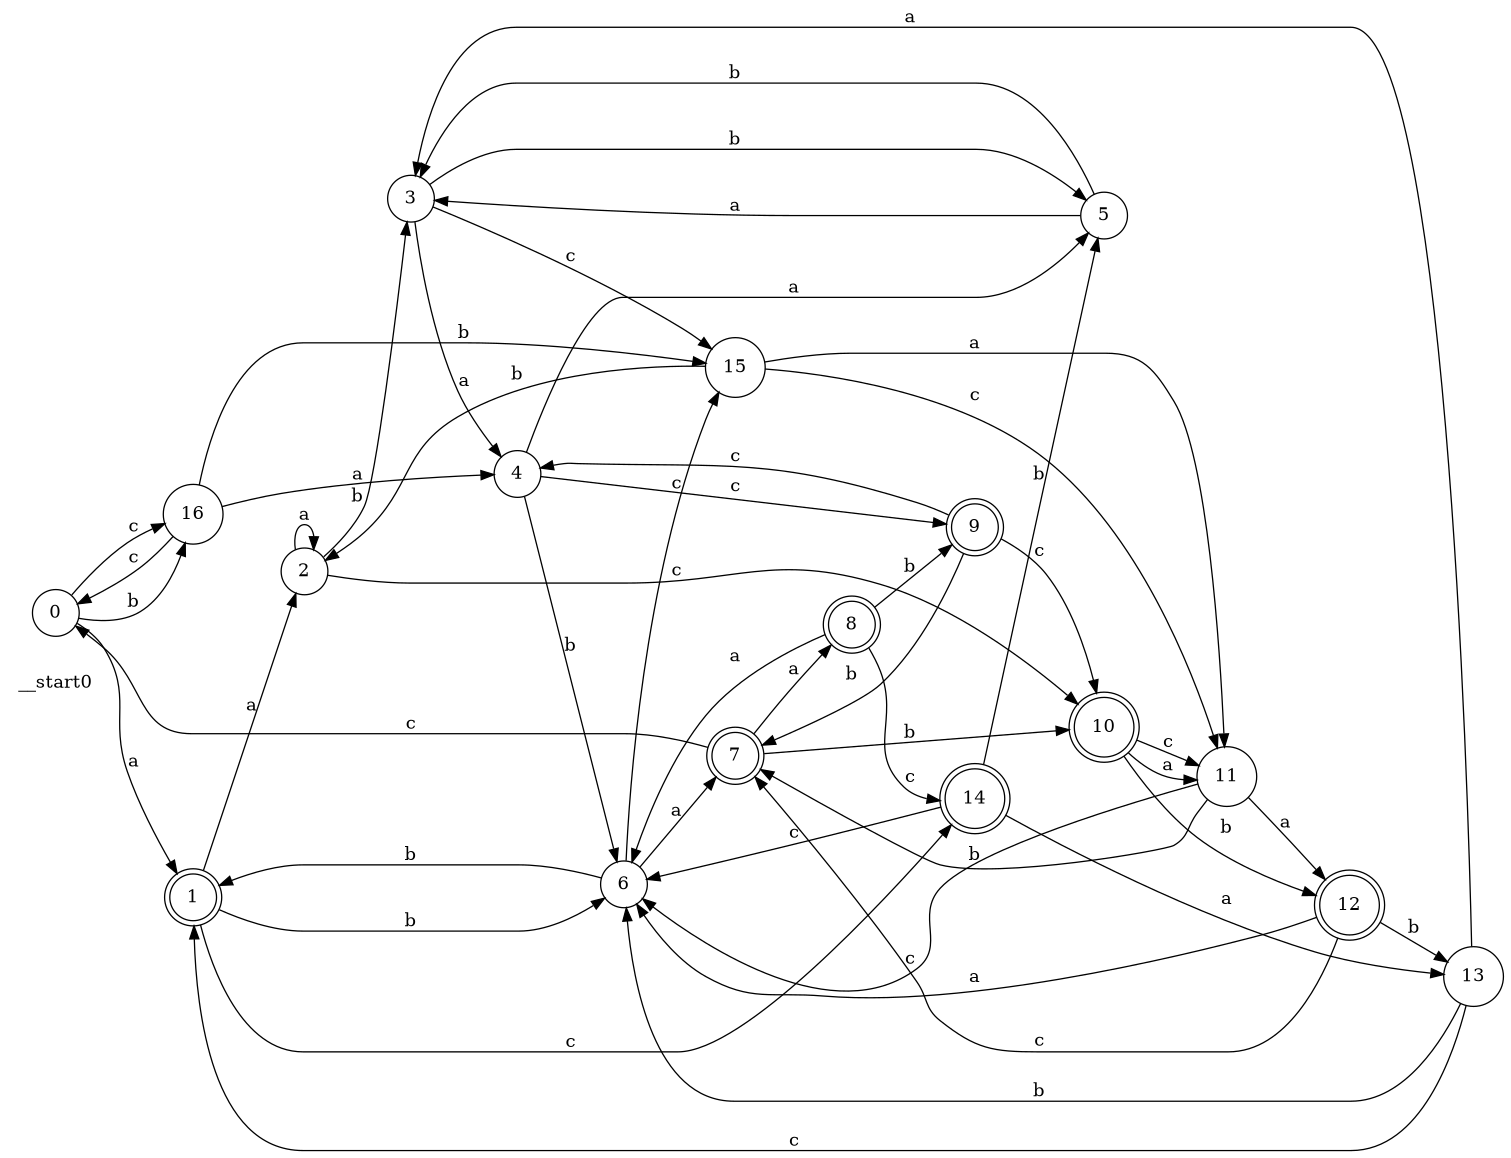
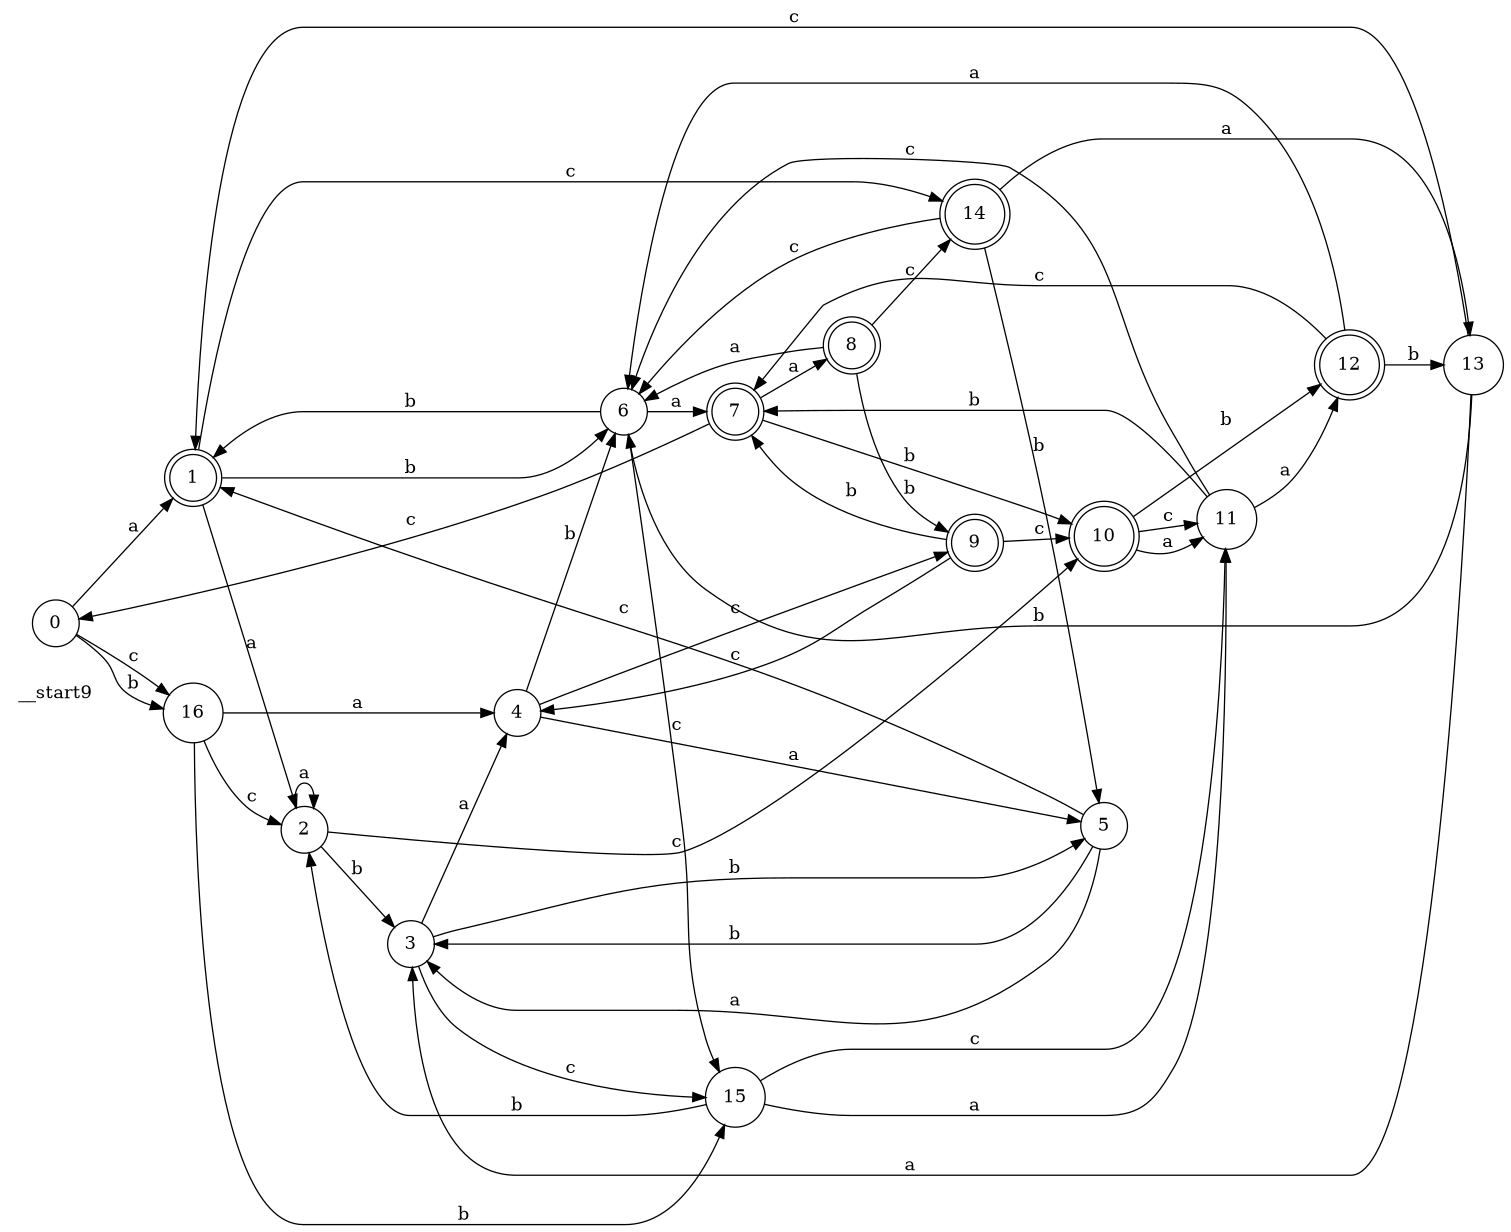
edge "16" -> "0": now "16" -> "2"
edge "5" -> "1": added, label "c"
node "__start0": label "__start0" -> "__start9"
